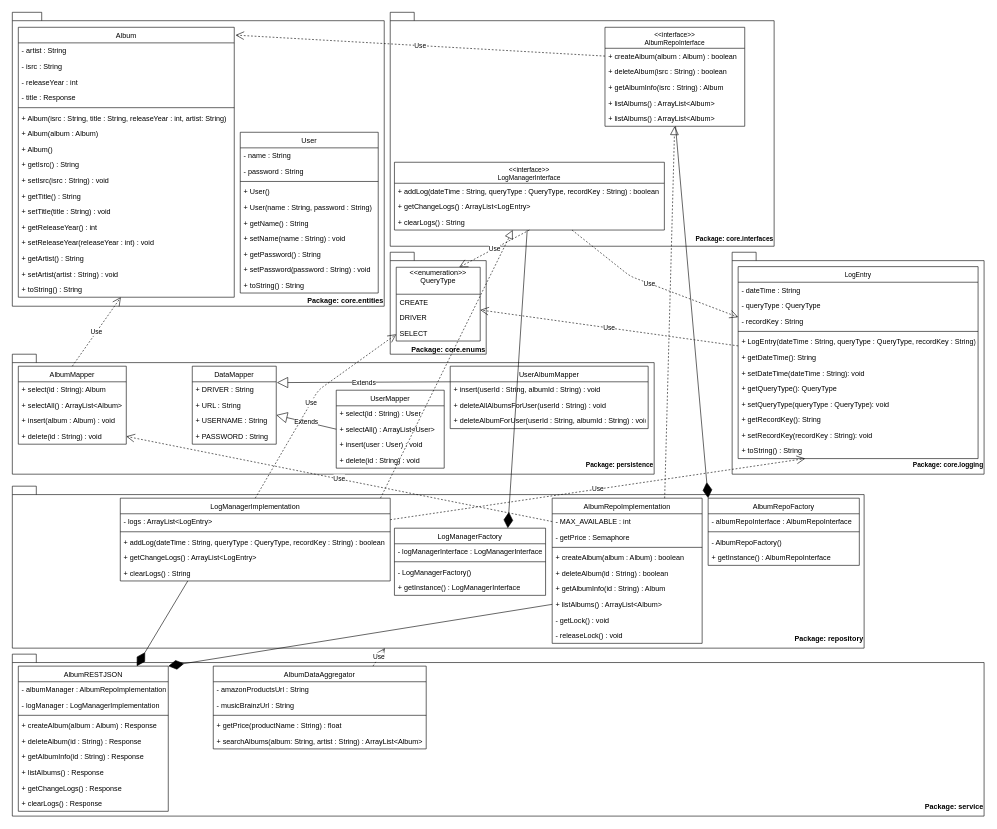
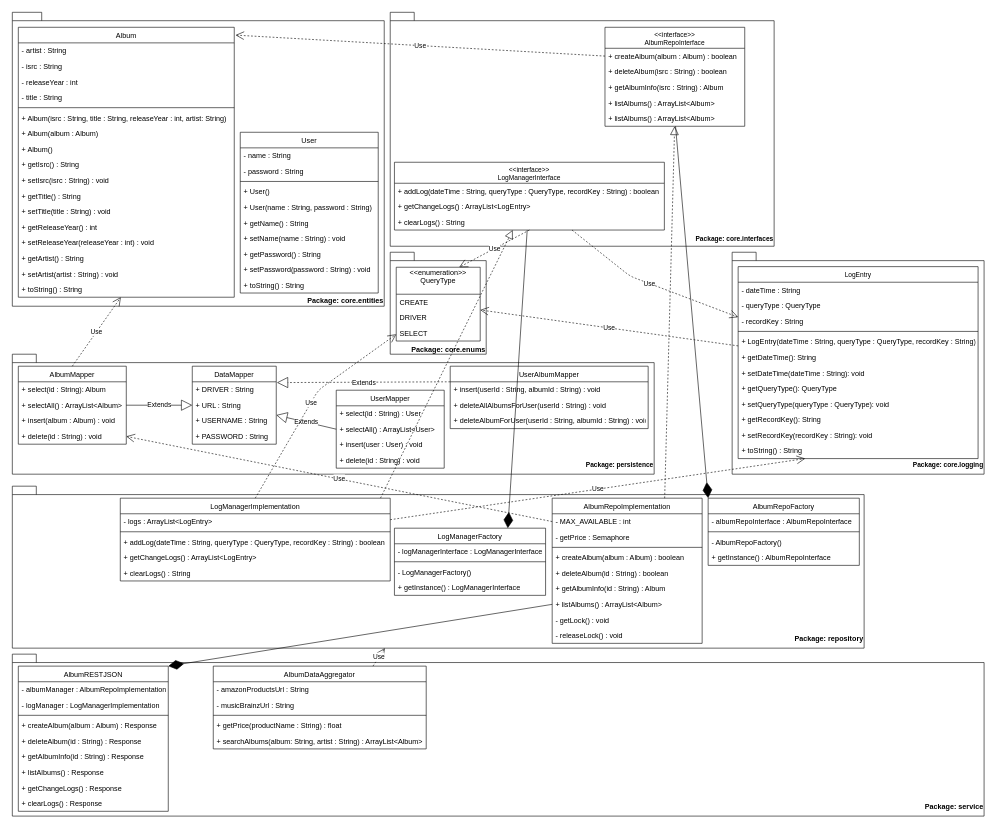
node "- title : Response": label "- title : Response" -> "- title : String"
edge "UserAlbumMapper" -> "+ DRIVER : String": style solid -> dashed
edge "AlbumMapper" -> "DataMapper": added, label "Extends"
edge "LogManagerImplementation" -> "AlbumRESTJSON": removed
